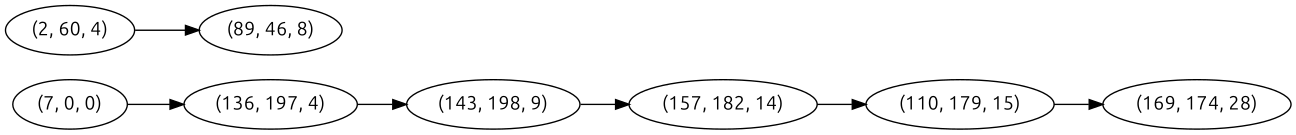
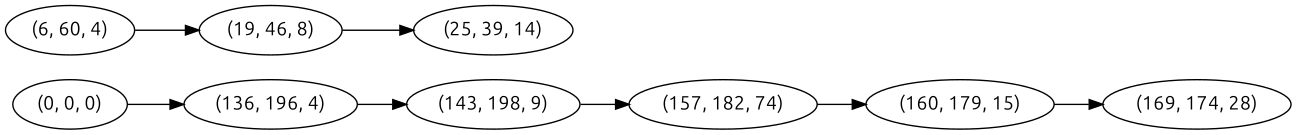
node "(2, 60, 4)": label "(2, 60, 4)" -> "(6, 60, 4)"
node "(89, 46, 8)": label "(89, 46, 8)" -> "(19, 46, 8)"
node "(25, 39, 14)": added
node "(7, 0, 0)": label "(7, 0, 0)" -> "(0, 0, 0)"
node "(136, 197, 4)": label "(136, 197, 4)" -> "(136, 196, 4)"
node "(157, 182, 14)": label "(157, 182, 14)" -> "(157, 182, 74)"
node "(110, 179, 15)": label "(110, 179, 15)" -> "(160, 179, 15)"
